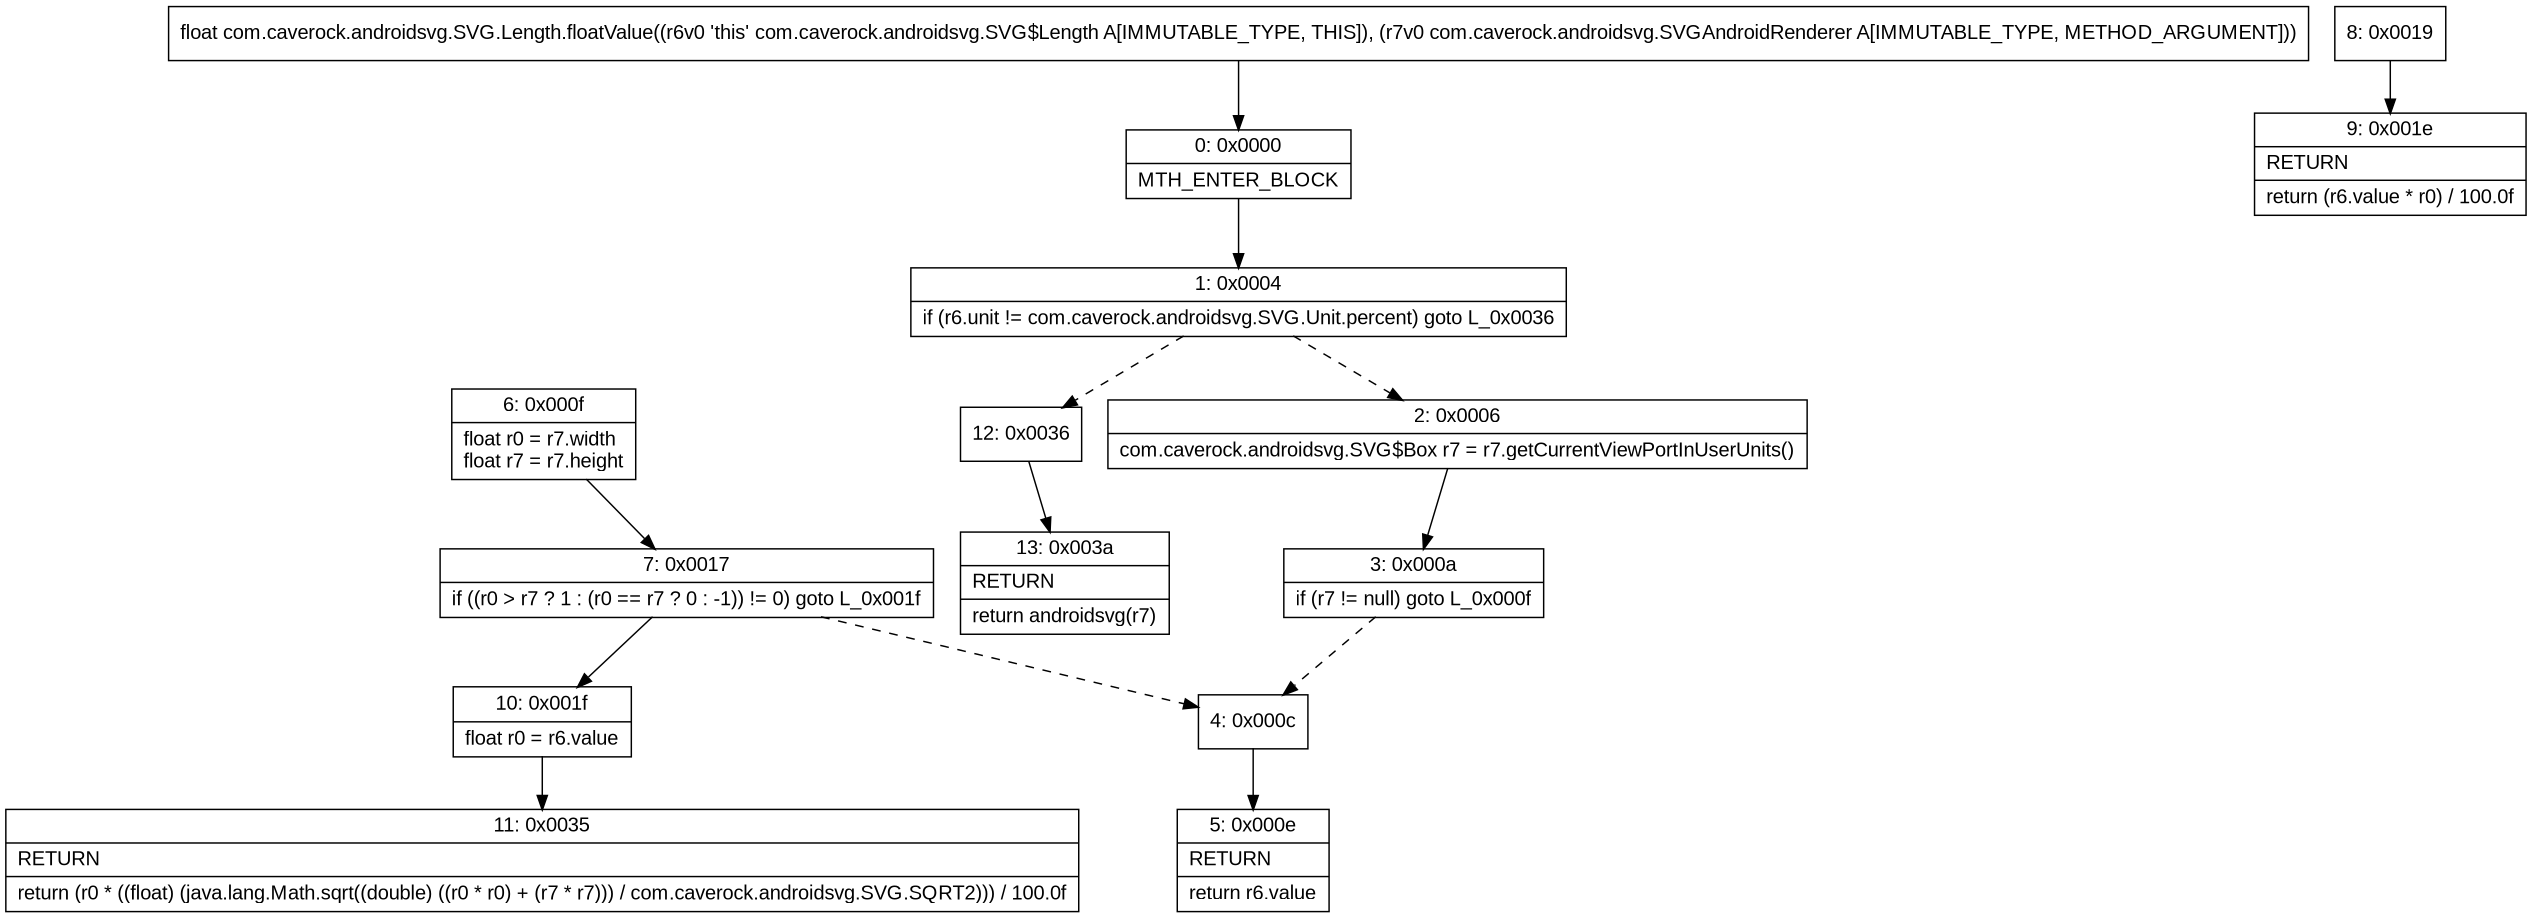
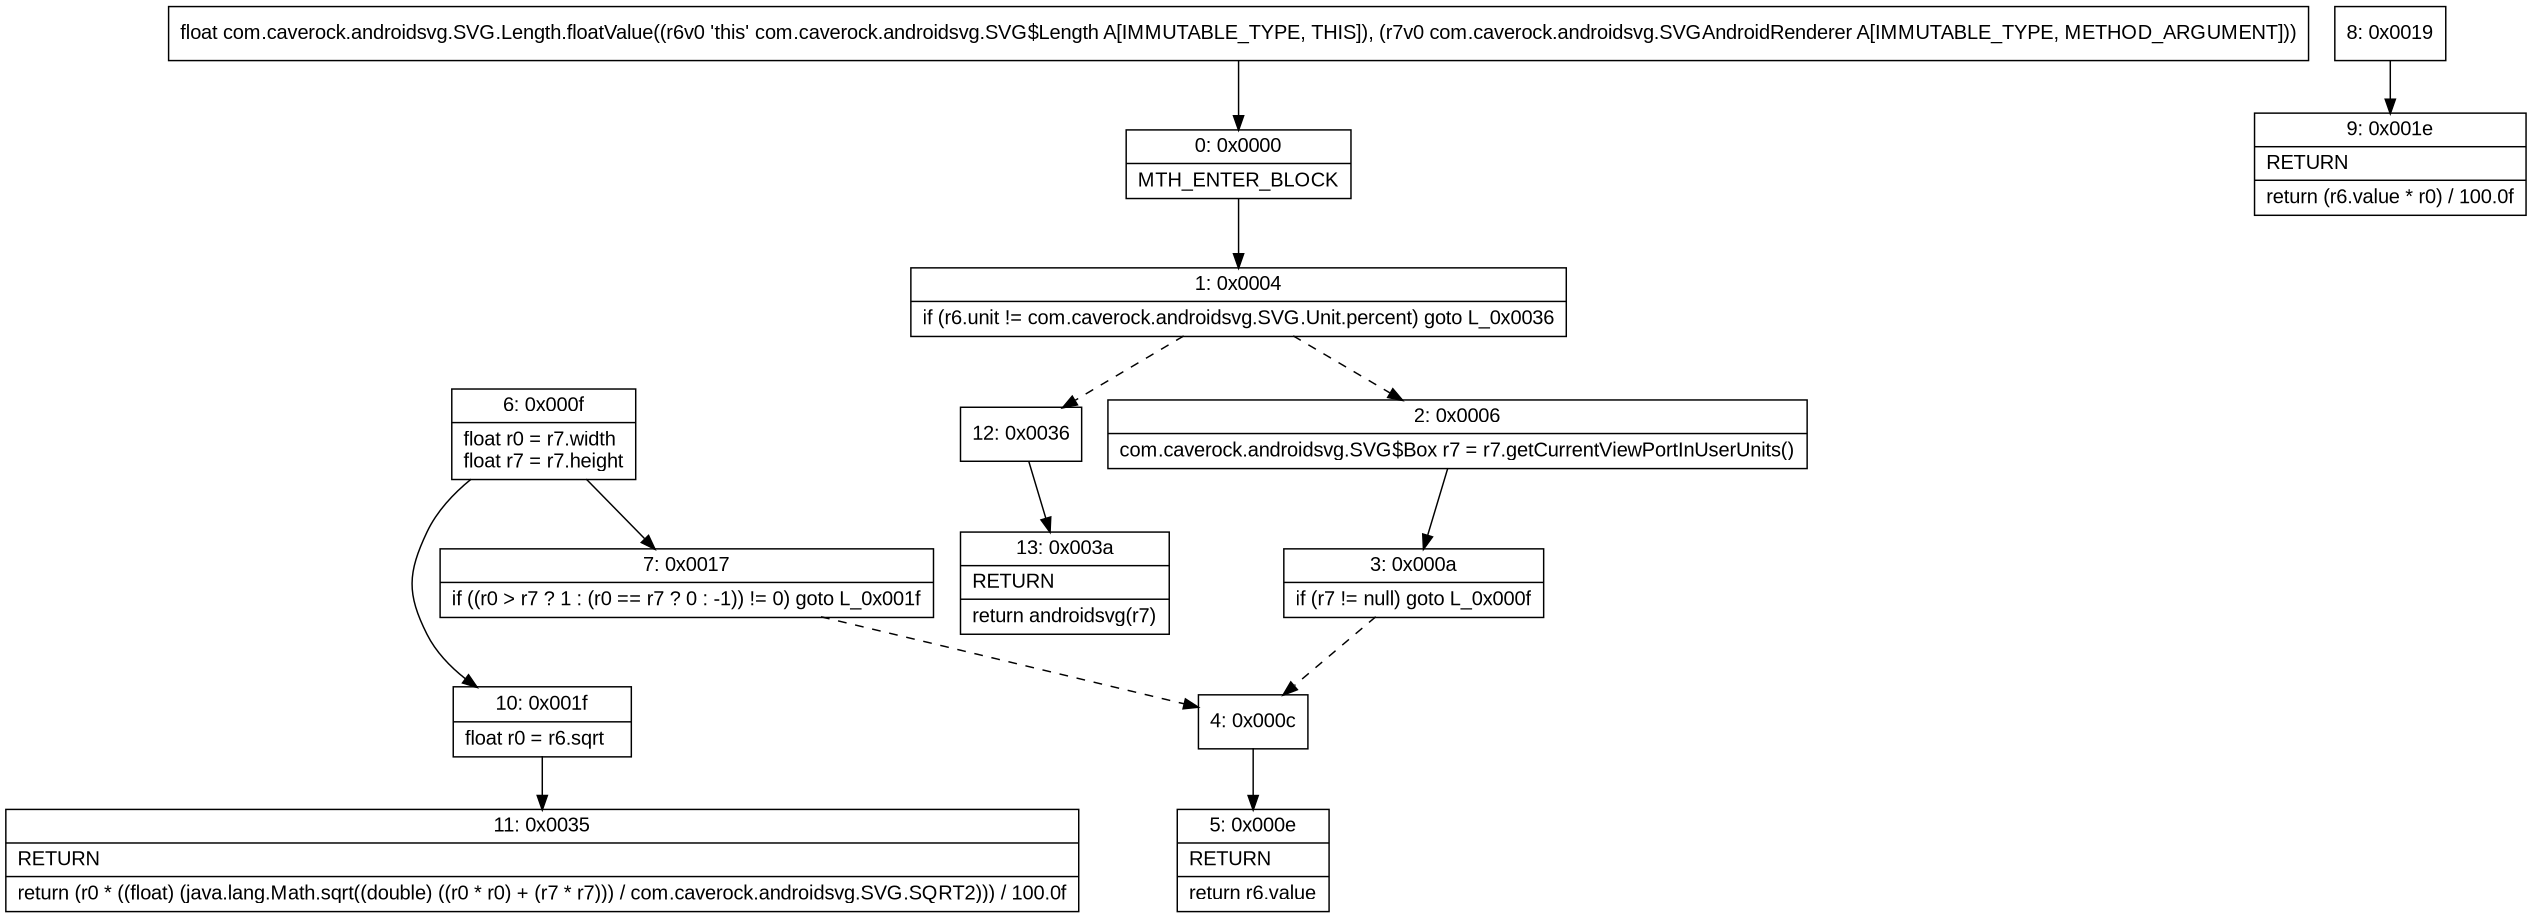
edge "7: 0x0017" -> "10: 0x001f": now "6: 0x000f" -> "10: 0x001f"
node "10: 0x001f": text "float r0 = r6.value" -> "float r0 = r6.sqrt"
